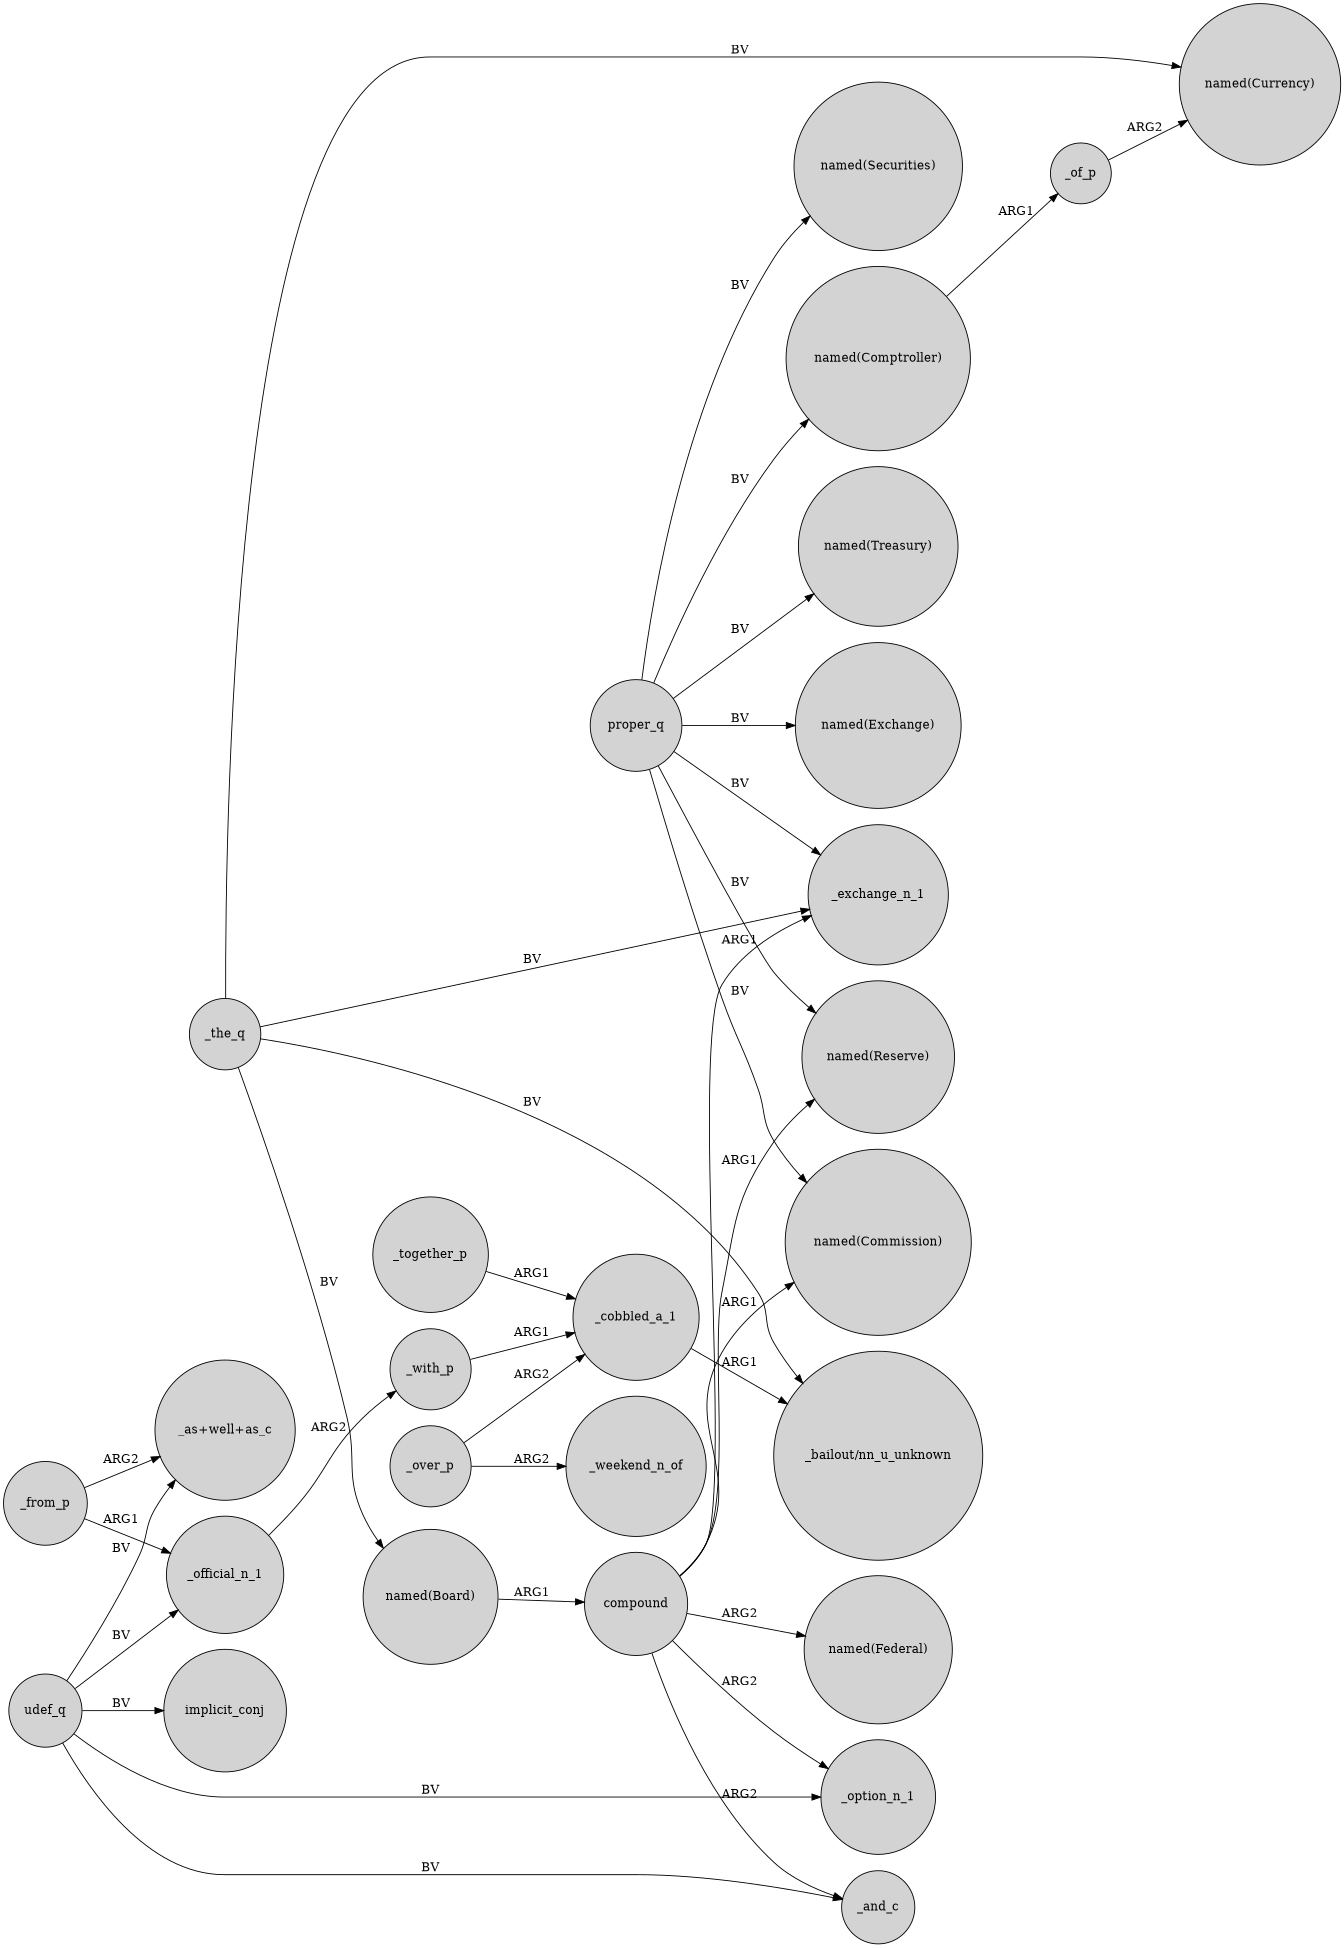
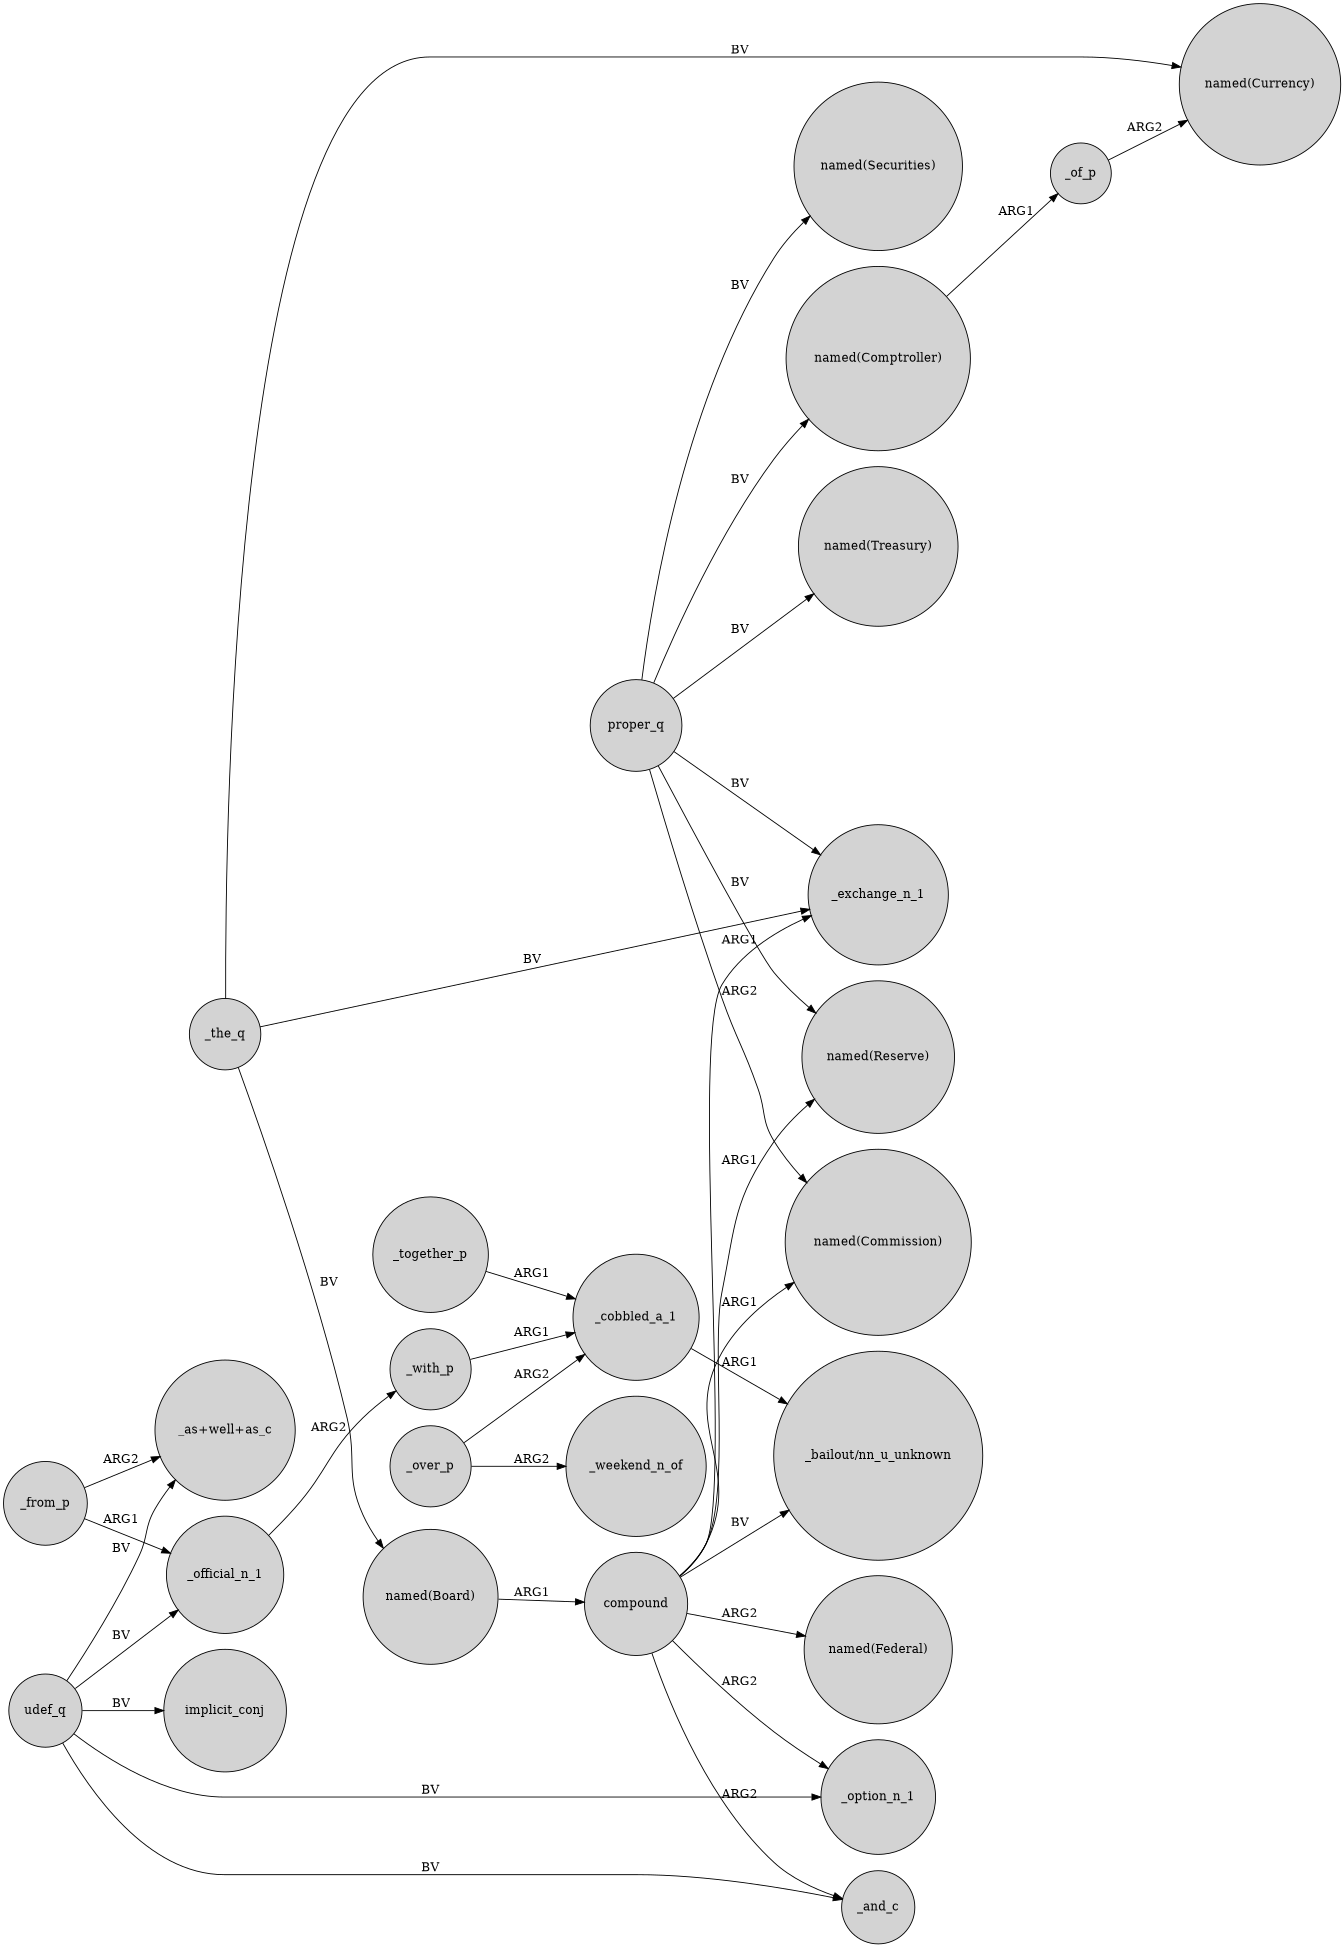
node "named(Exchange)": removed
edge "proper_q" -> "named(Commission)": label "BV" -> "ARG2"
edge "_the_q" -> "_bailout/nn_u_unknown": now "compound" -> "_bailout/nn_u_unknown"
